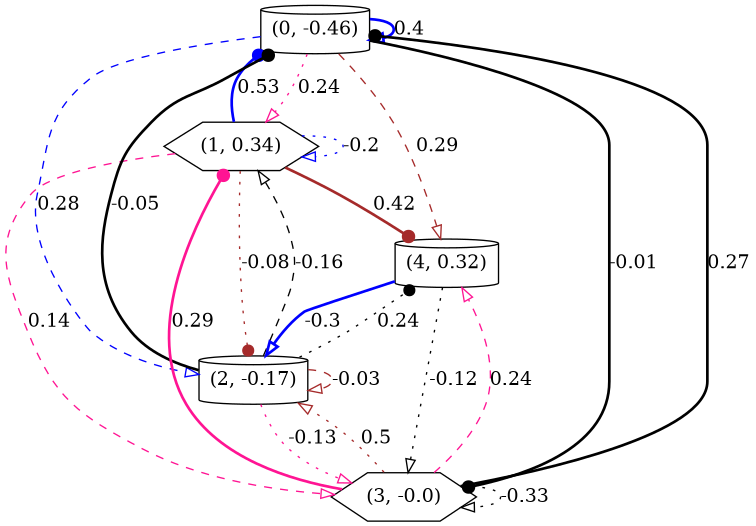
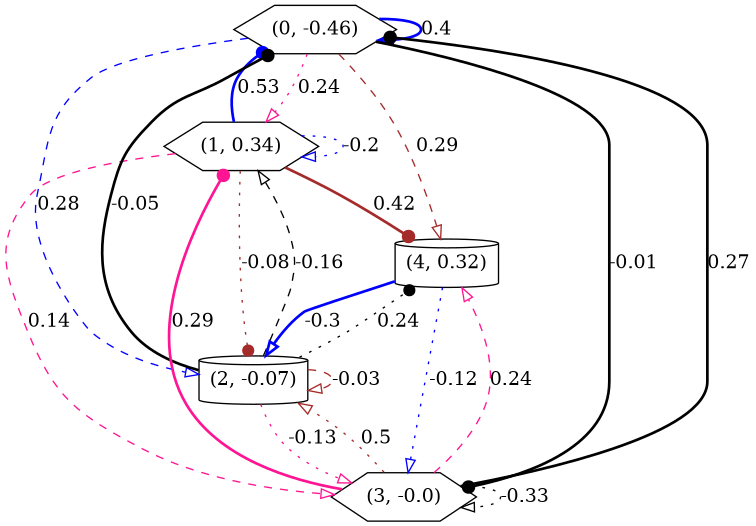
node "(0, -0.46)": shape cylinder -> hexagon
edge "(4, 0.32)" -> "(3, -0.0)": color black -> blue
node "(2, -0.17)": label "(2, -0.17)" -> "(2, -0.07)"
